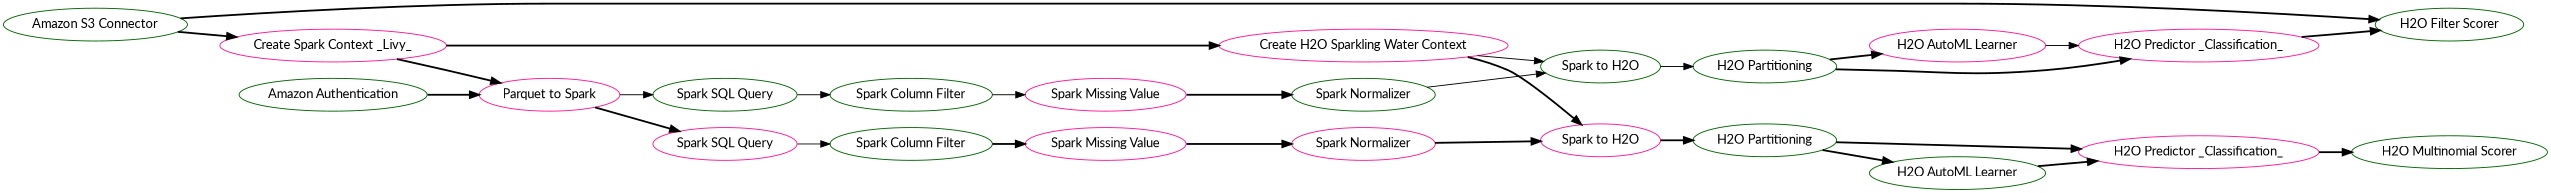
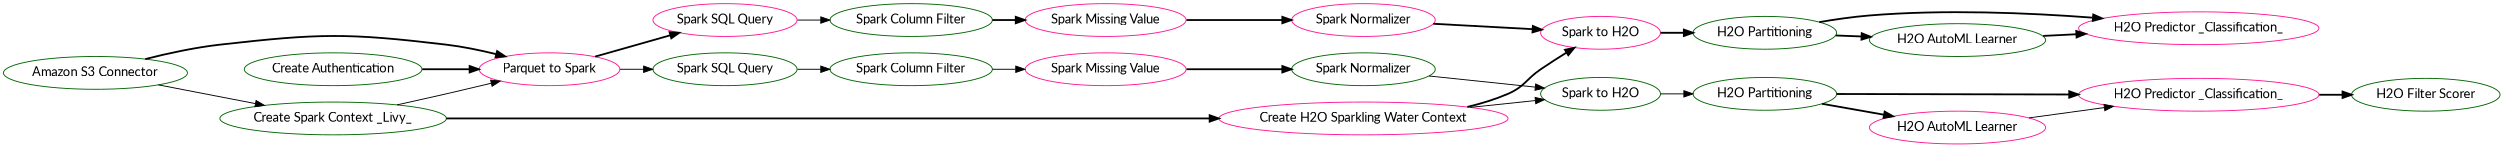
edge "Amazon S3 Connector" -> "H2O Filter Scorer": now "Amazon S3 Connector" -> "Parquet to Spark"
edge "Amazon S3 Connector" -> "Create Spark Context _Livy_": style bold -> solid
node "Create Spark Context _Livy_": color deeppink -> darkgreen
edge "Create Spark Context _Livy_" -> "Parquet to Spark": style bold -> solid
node "Amazon Authentication": label "Amazon Authentication" -> "Create Authentication"
node "H2O Multinomial Scorer": removed
